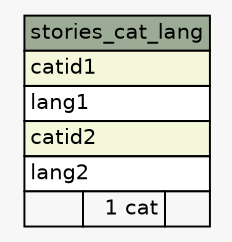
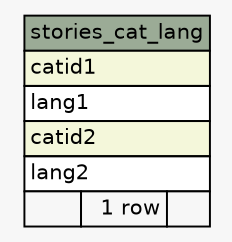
node "stories_cat_lang": text "1 cat" -> "1 row"
